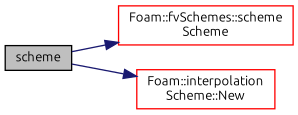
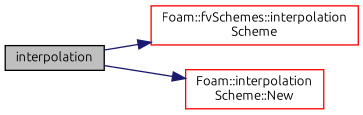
node "Foam::fvSchemes::scheme Scheme": label "Foam::fvSchemes::scheme Scheme" -> "Foam::fvSchemes::interpolation Scheme"
node "scheme": label "scheme" -> "interpolation"
